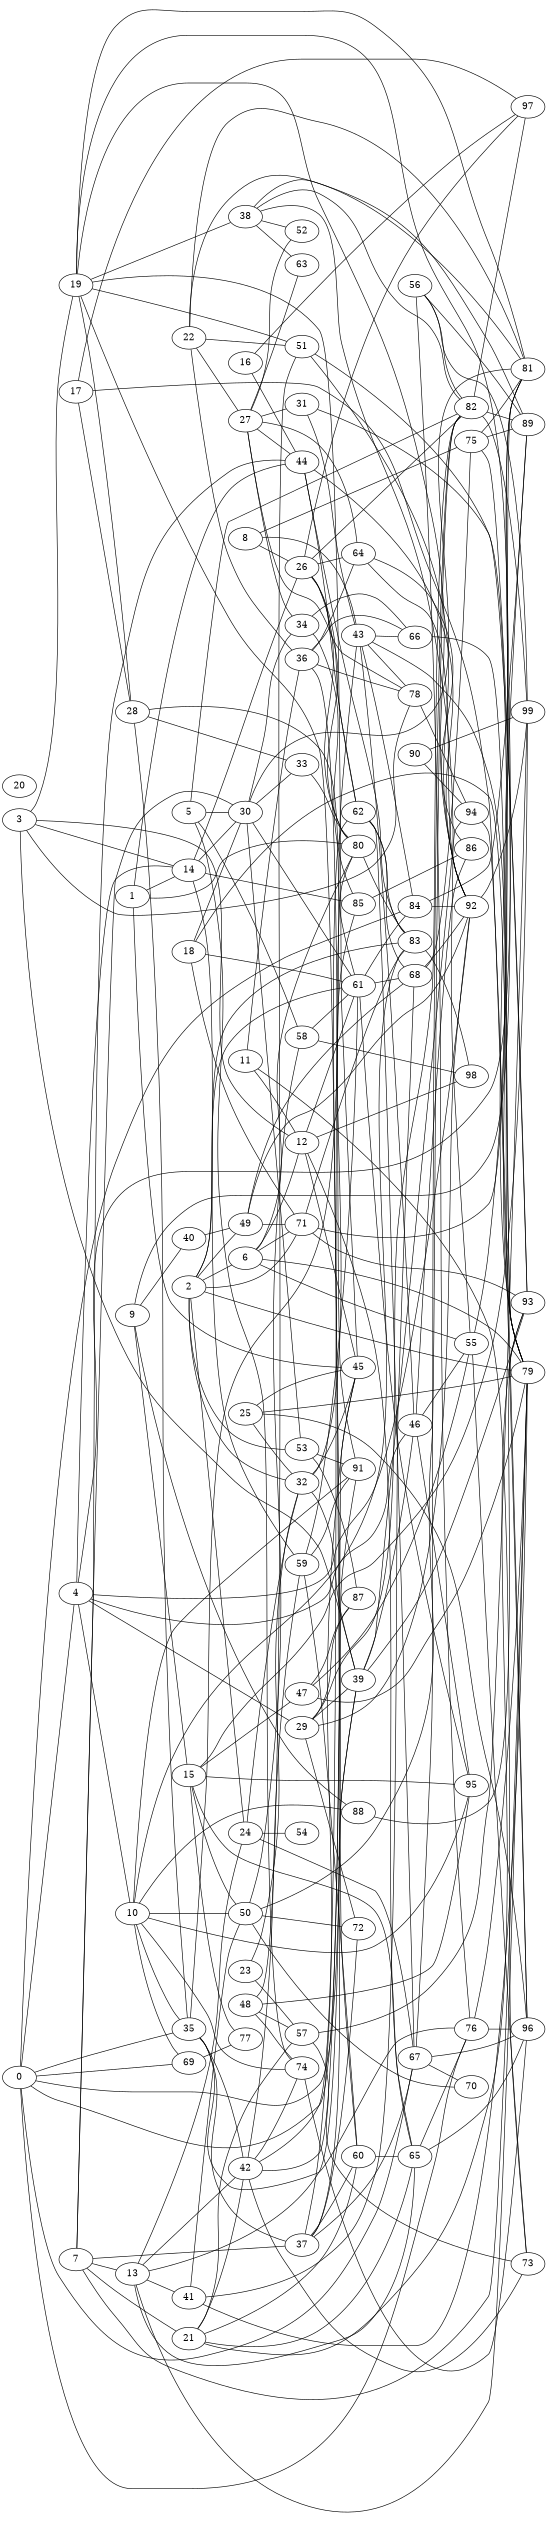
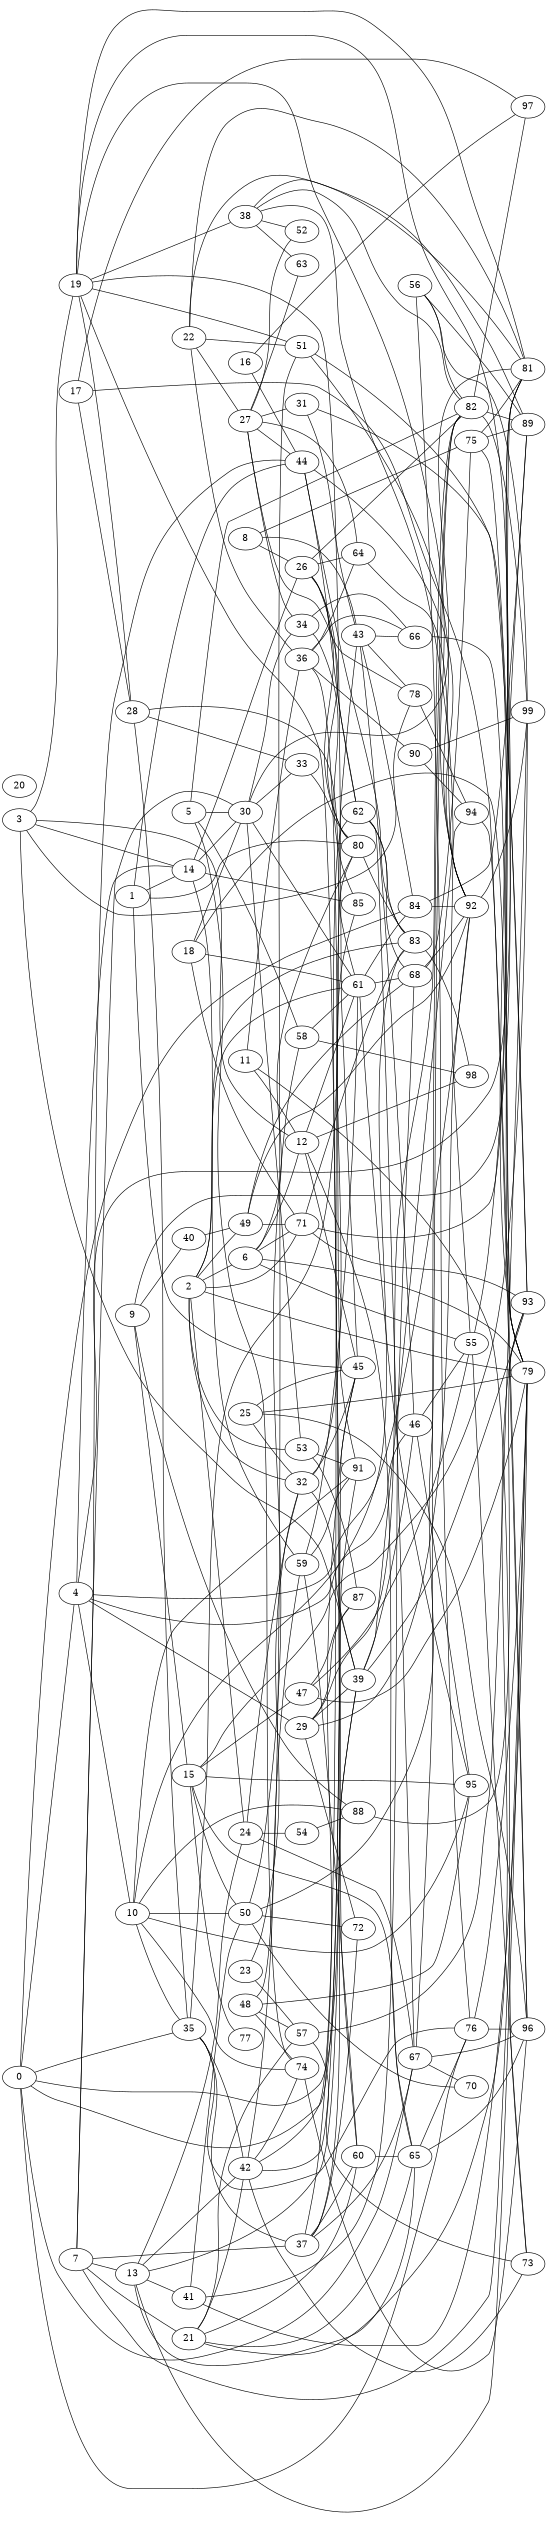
edge "97" -- "26": removed
edge "36" -- "78": now "36" -- "90"
node "86": removed
edge "43" -- "79": removed
edge "88" -- "54": added
node "69": removed
